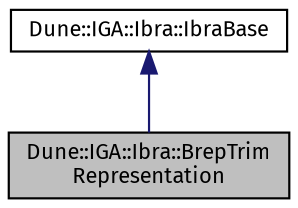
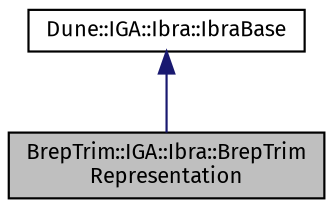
node "Dune::IGA::Ibra::BrepTrim Representation": label "Dune::IGA::Ibra::BrepTrim Representation" -> "BrepTrim::IGA::Ibra::BrepTrim Representation"
